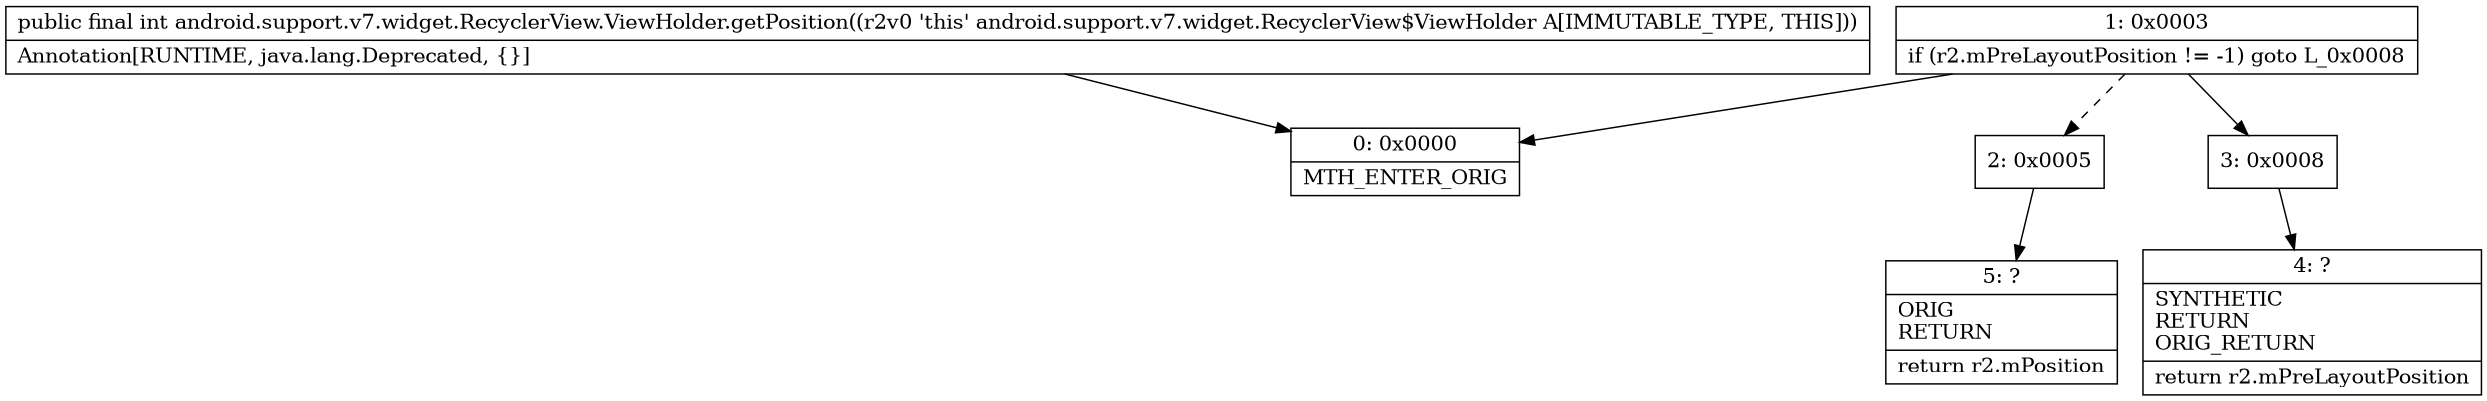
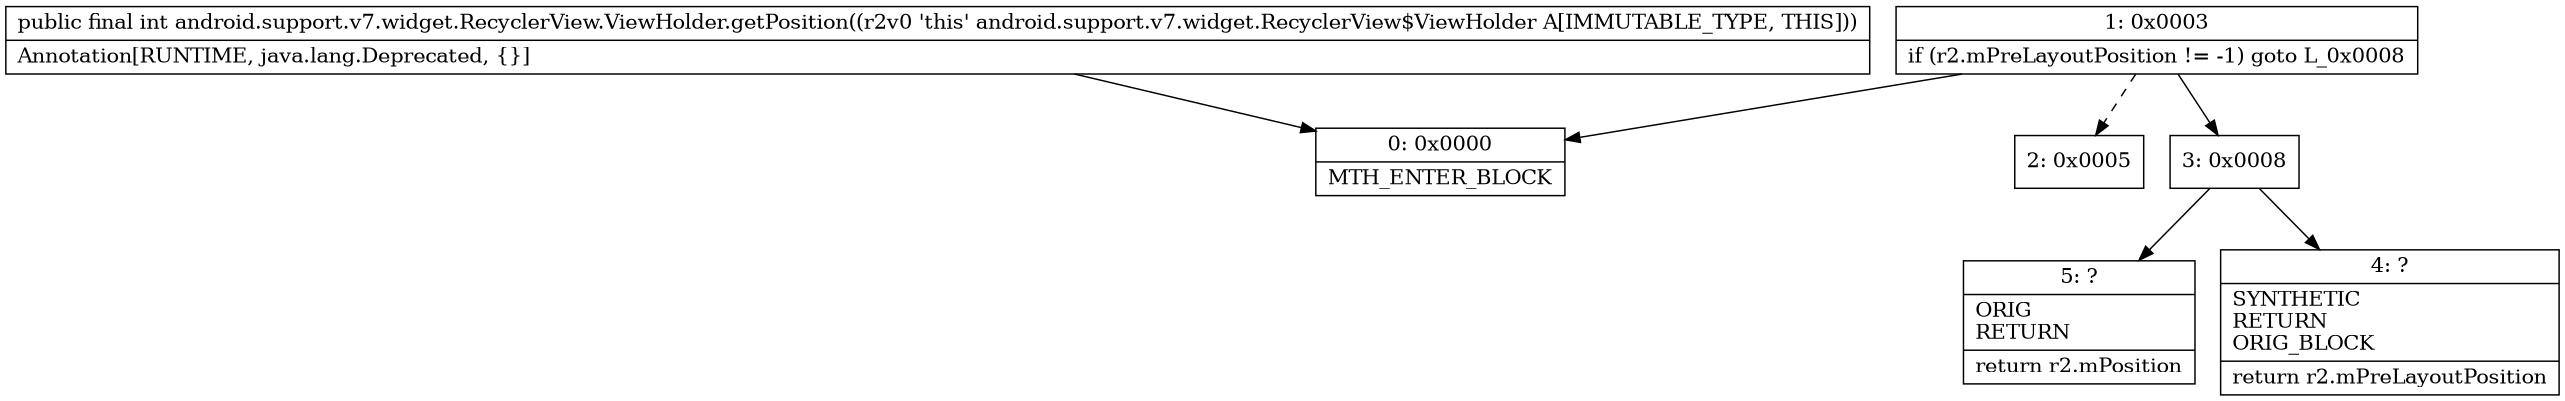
node "0: 0x0000": text "MTH_ENTER_ORIG" -> "MTH_ENTER_BLOCK"
edge "2: 0x0005" -> "5: ?": now "3: 0x0008" -> "5: ?"
node "4: ?": text "ORIG_RETURN" -> "ORIG_BLOCK"
